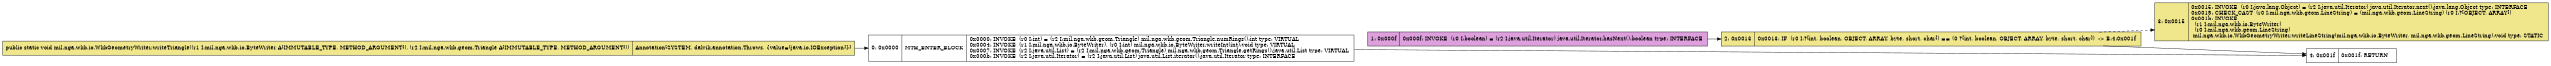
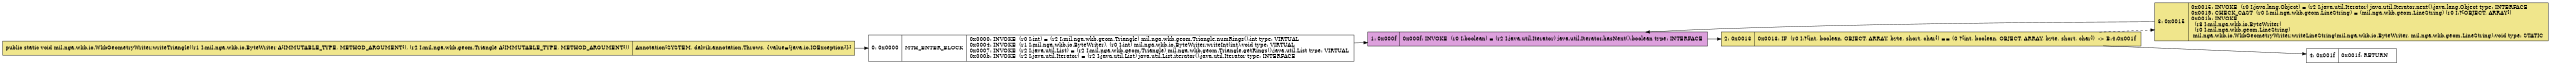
edge "3: 0x0015" -> "1: 0x000f": added
node "3: 0x0015": text "(r1 I:mil.nga.wkb.io.ByteWriter)" -> "(r8 I:mil.nga.wkb.io.ByteWriter)"
edge "0: 0x0000" -> "4: 0x001f": now "0: 0x0000" -> "1: 0x000f"
